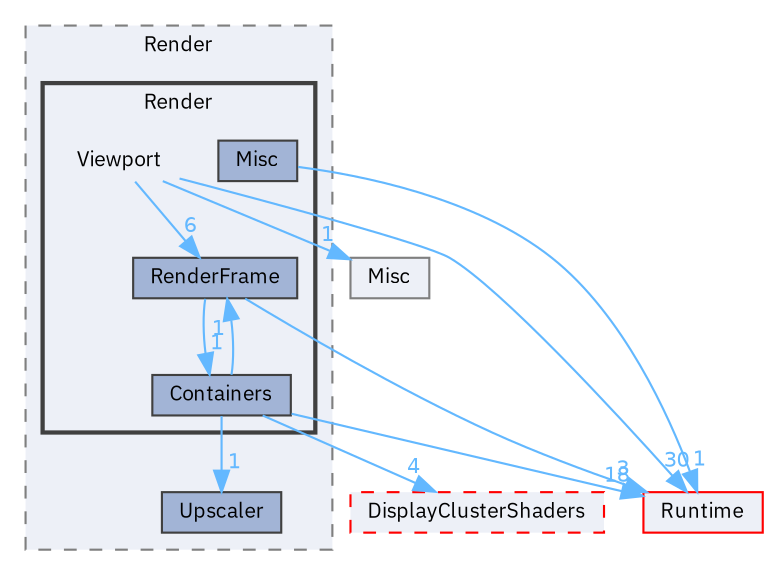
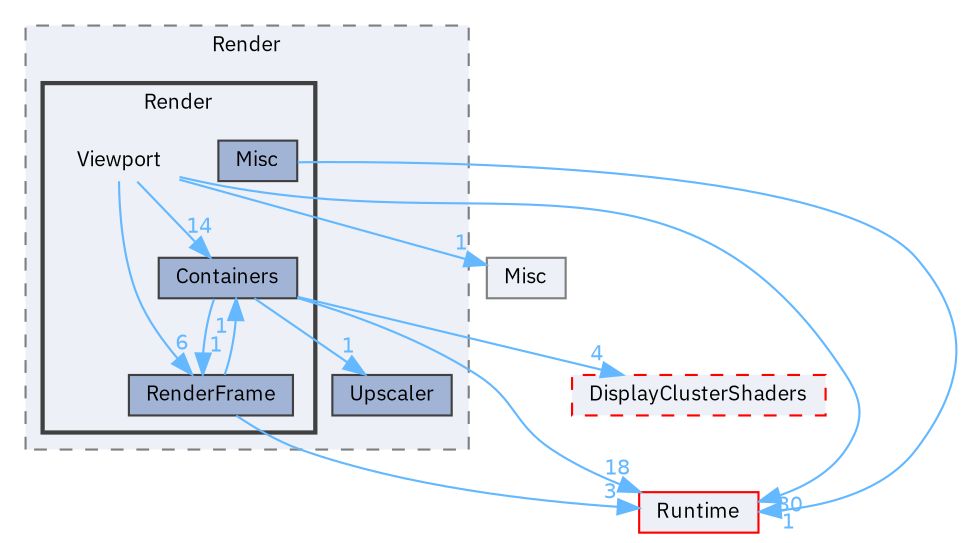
edge "Viewport" -> "Containers": added
